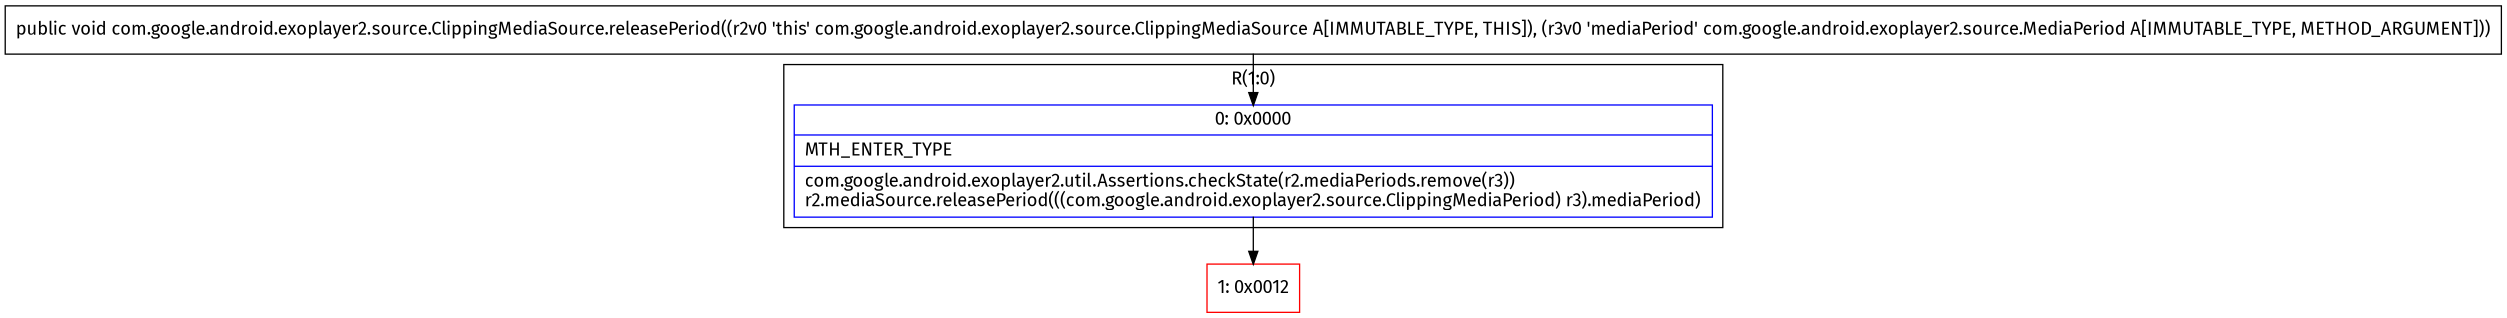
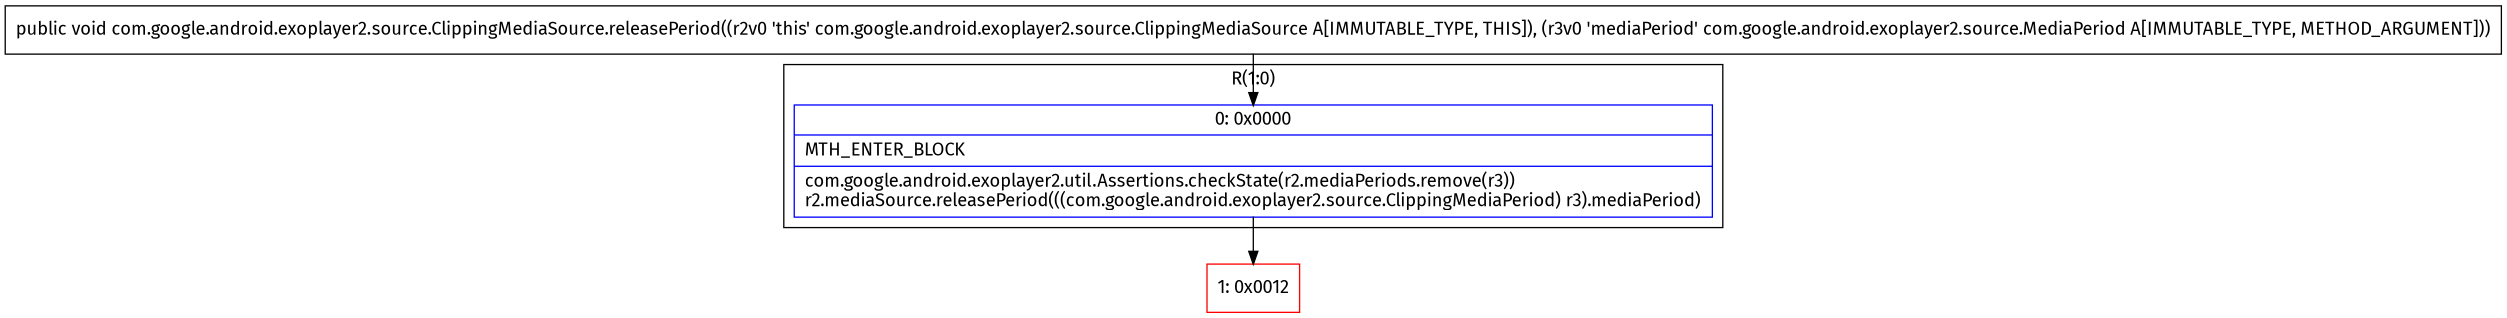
node "0: 0x0000": text "MTH_ENTER_TYPE" -> "MTH_ENTER_BLOCK"
